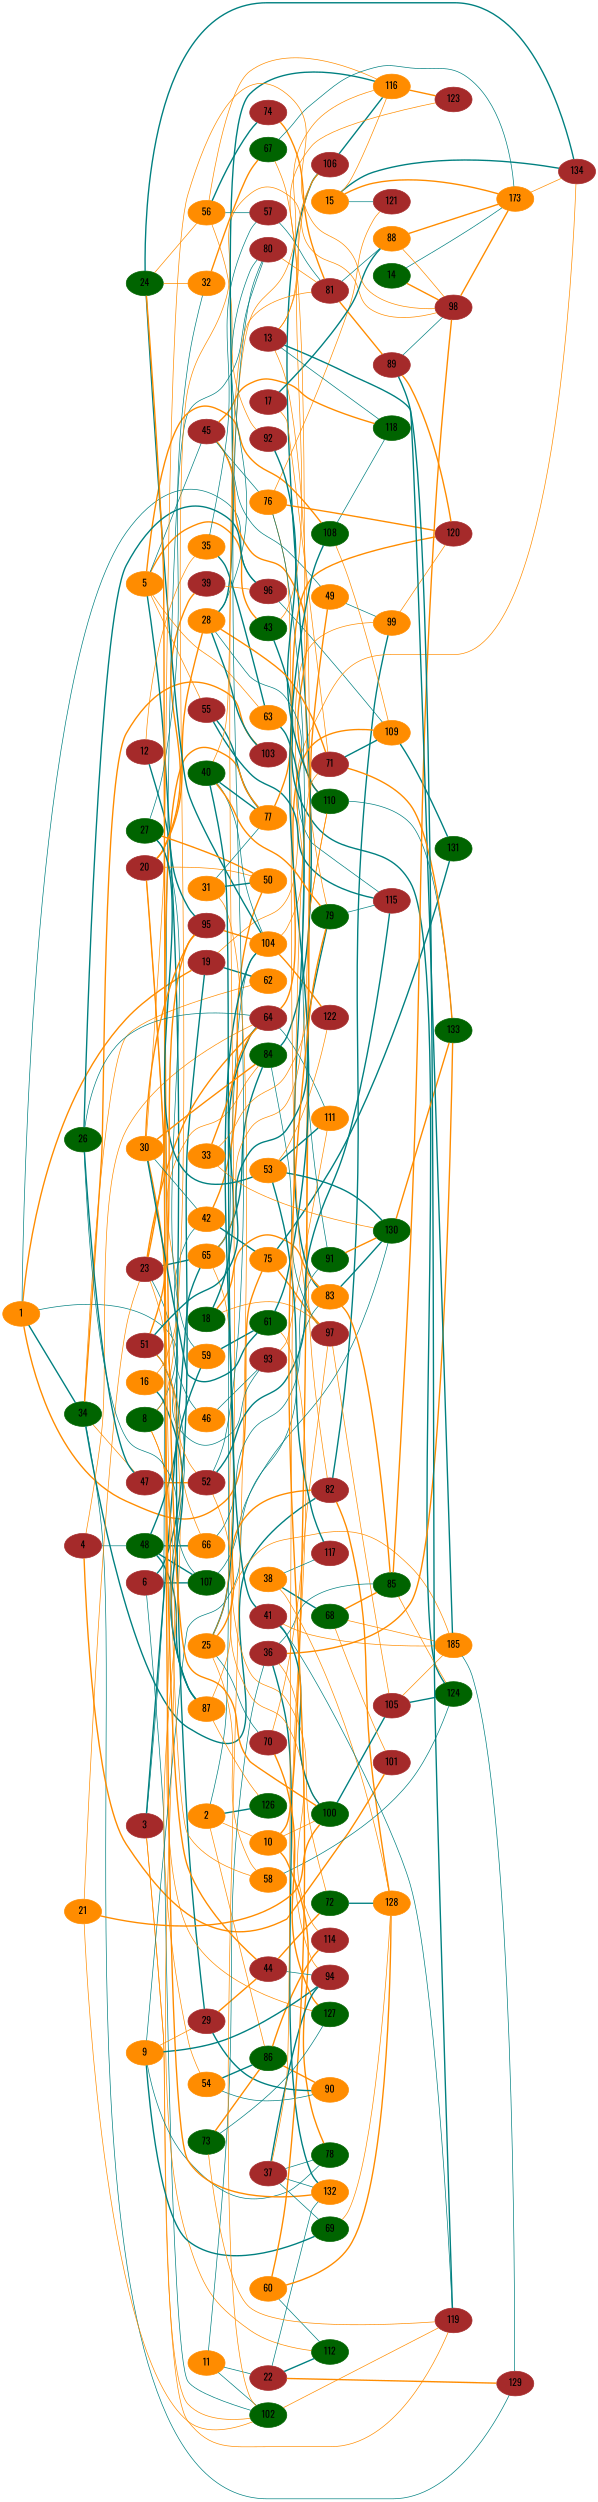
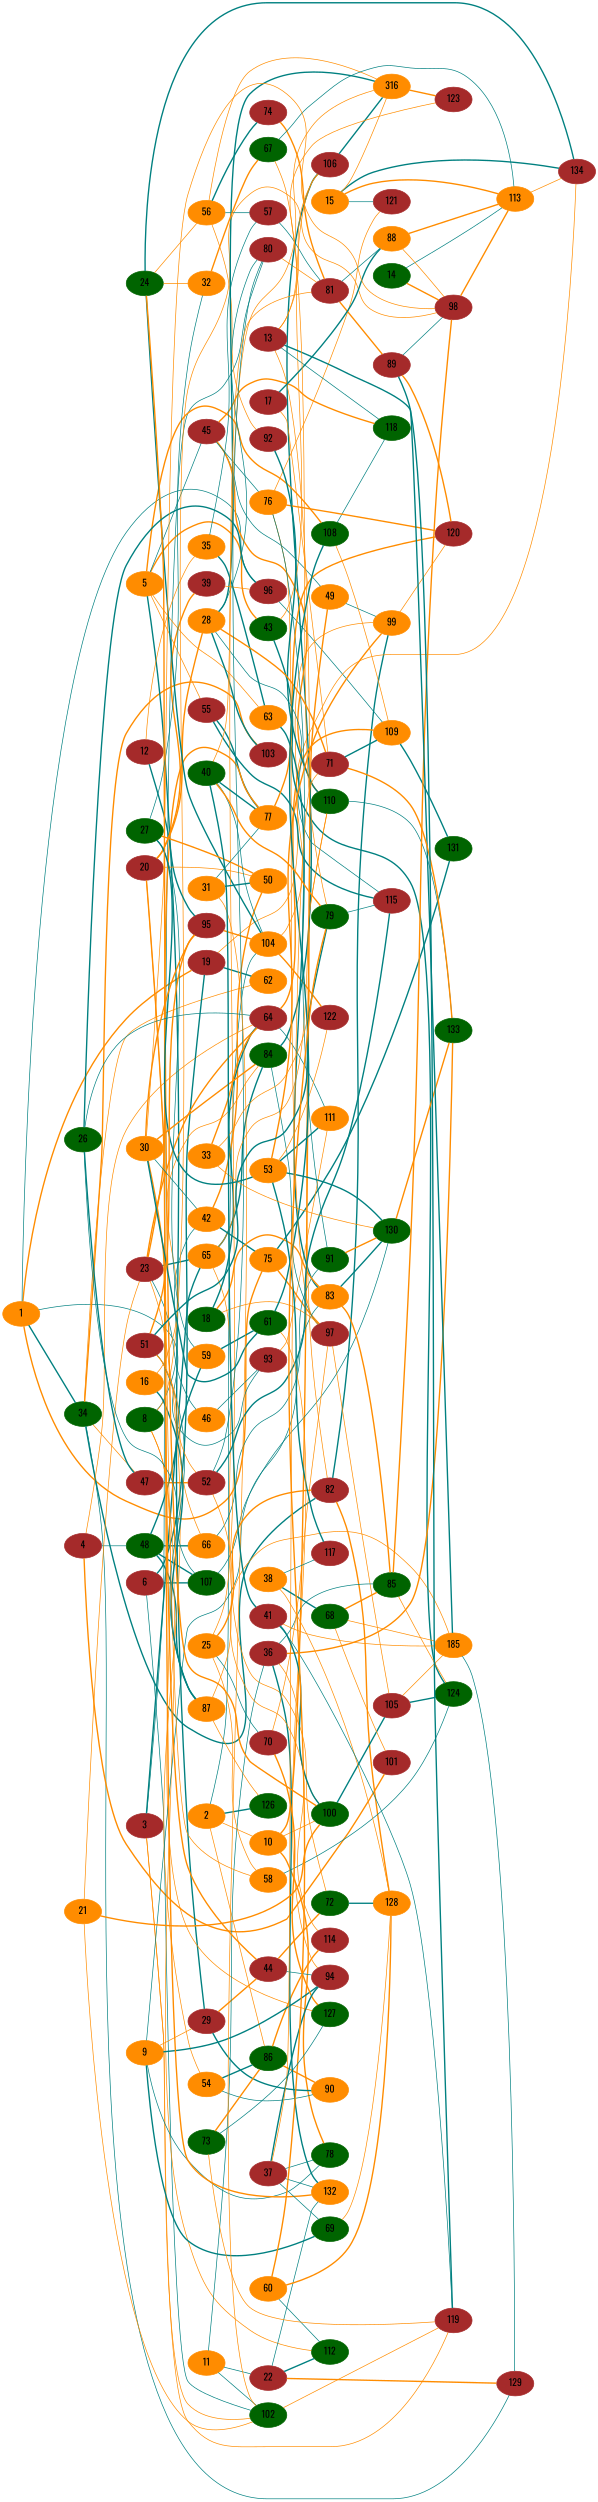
node "116": label "116" -> "316"
node "173": label "173" -> "113"
edge "99" -- "53": added
edge "104" -- "25": removed
